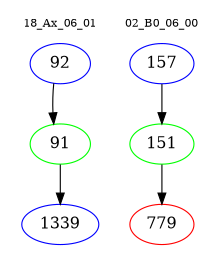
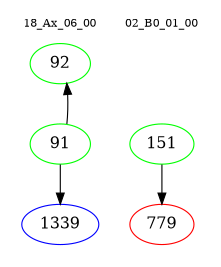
cluster "18_Ax_06_01": label "18_Ax_06_01" -> "18_Ax_06_00"
cluster "02_B0_06_00": label "02_B0_06_00" -> "02_B0_01_00"
node "92": color blue -> green
node "157": removed
edge "92" -> "91": reversed
